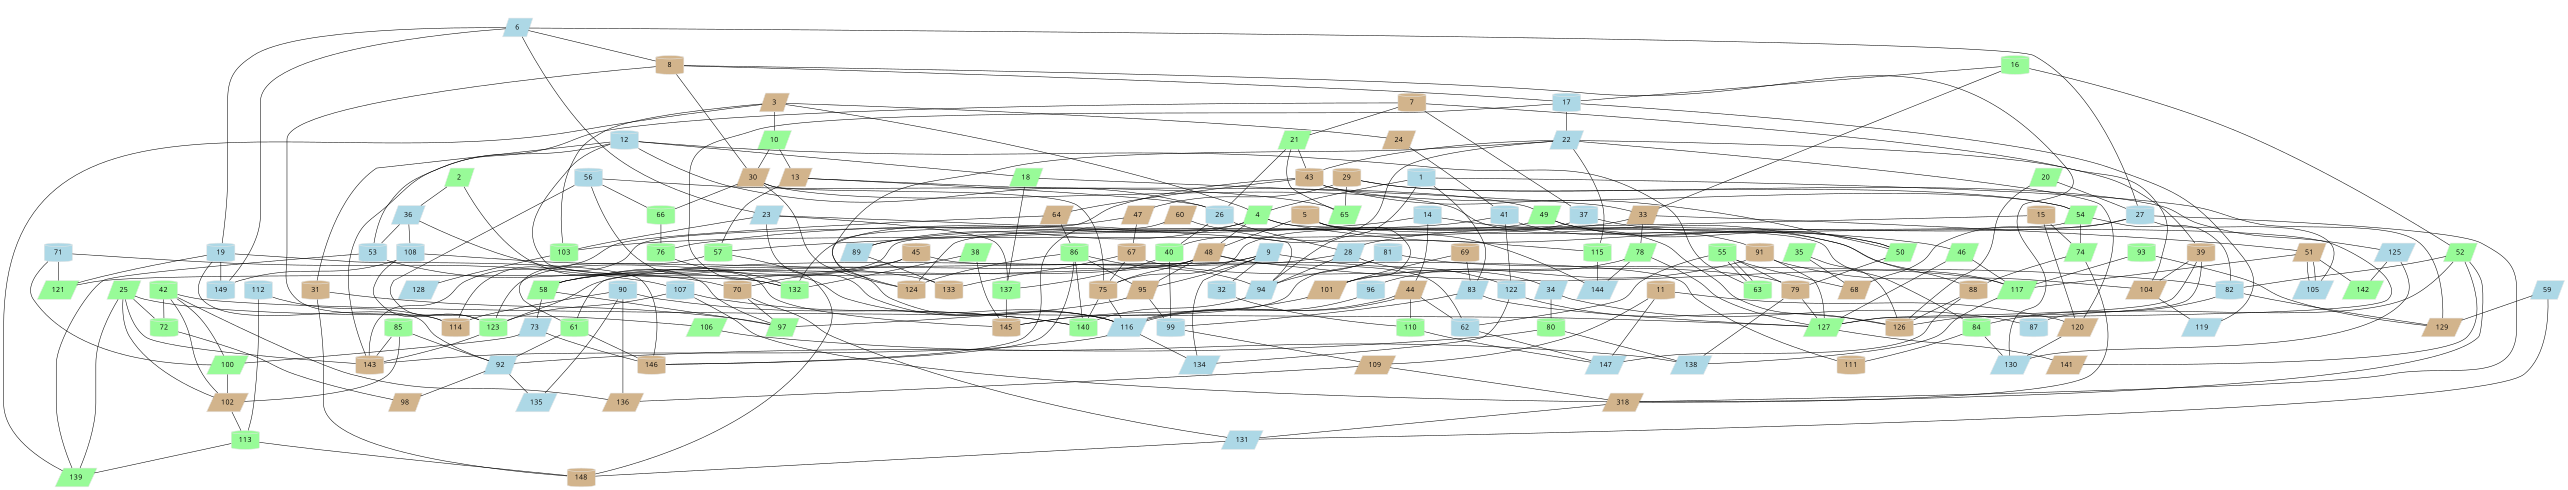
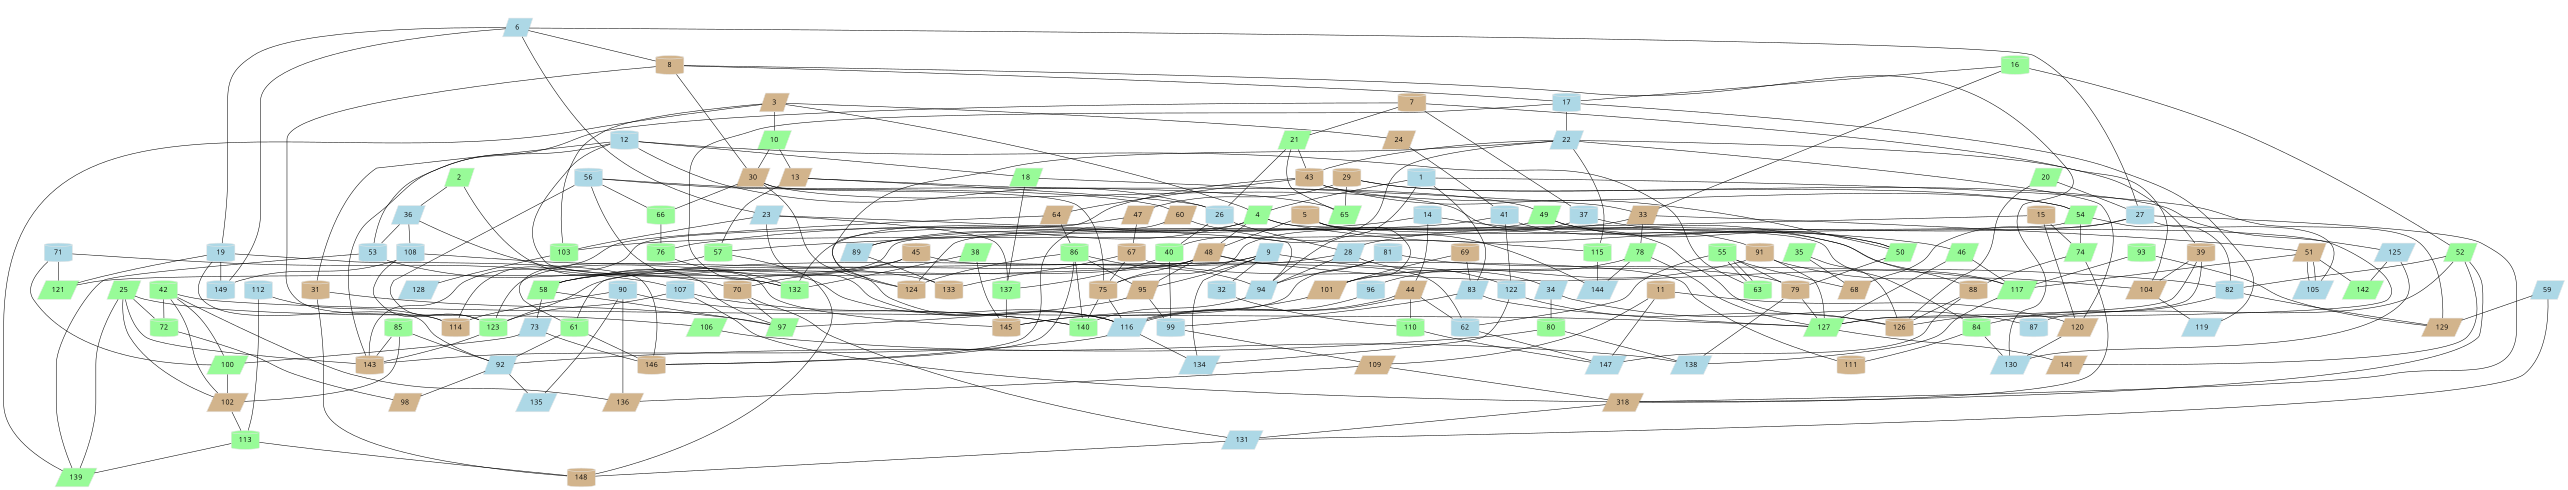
edge "56" -- "60": added
